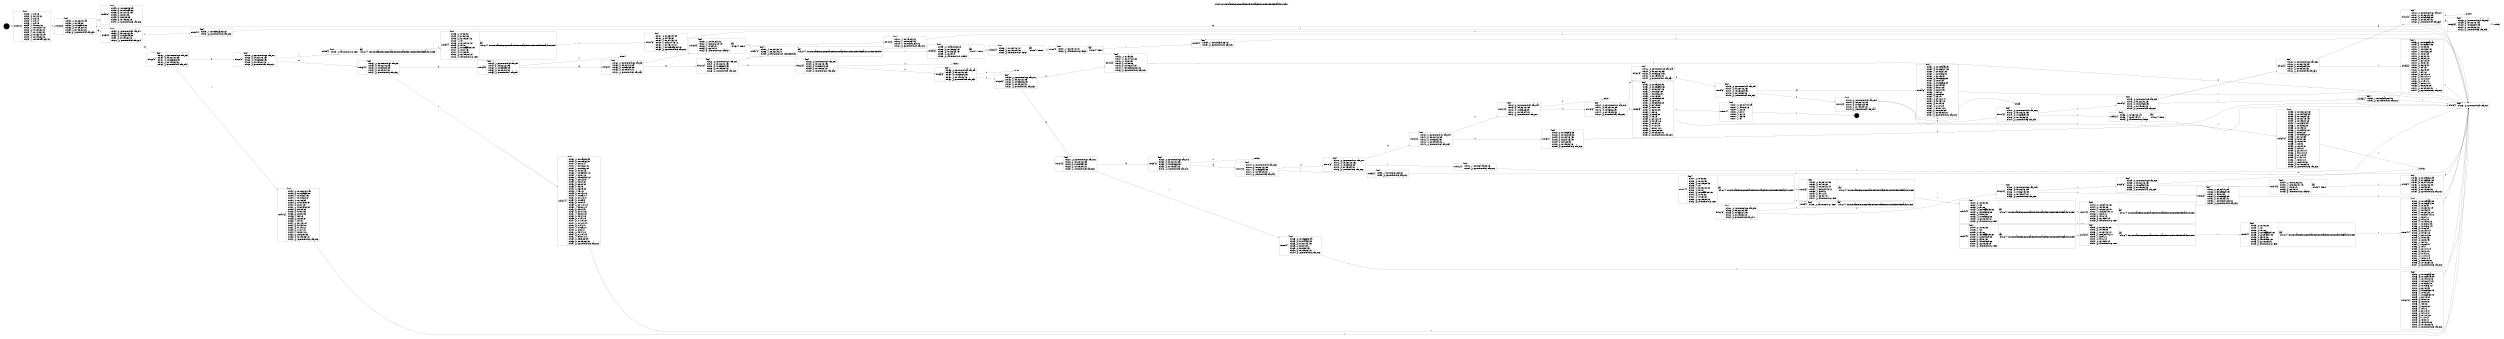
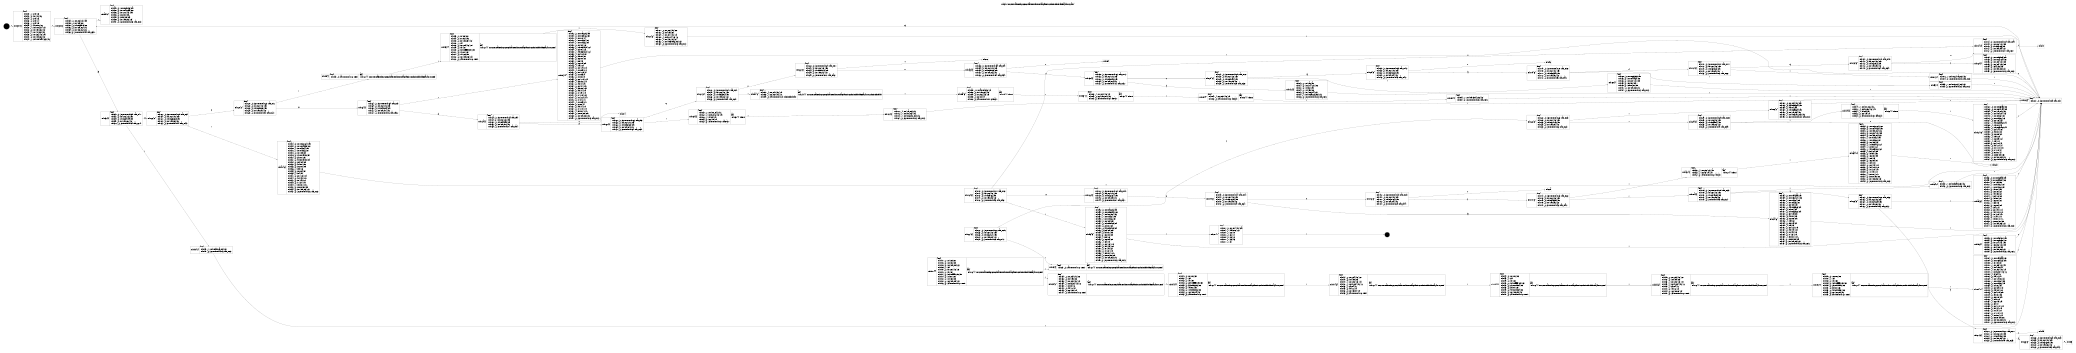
edge "0x401754 [25]" -> "0x40176d [25]": reversed
edge "0x401b49 [23]" -> "0x401bd5 [27]": now "0x401b49 [23]" -> "0x401b60 [105]"
edge "0x401d94 [40]" -> "0x401d74 [32]": reversed
